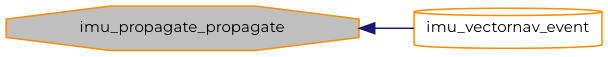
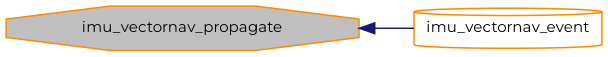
node "imu_propagate_propagate": label "imu_propagate_propagate" -> "imu_vectornav_propagate"
